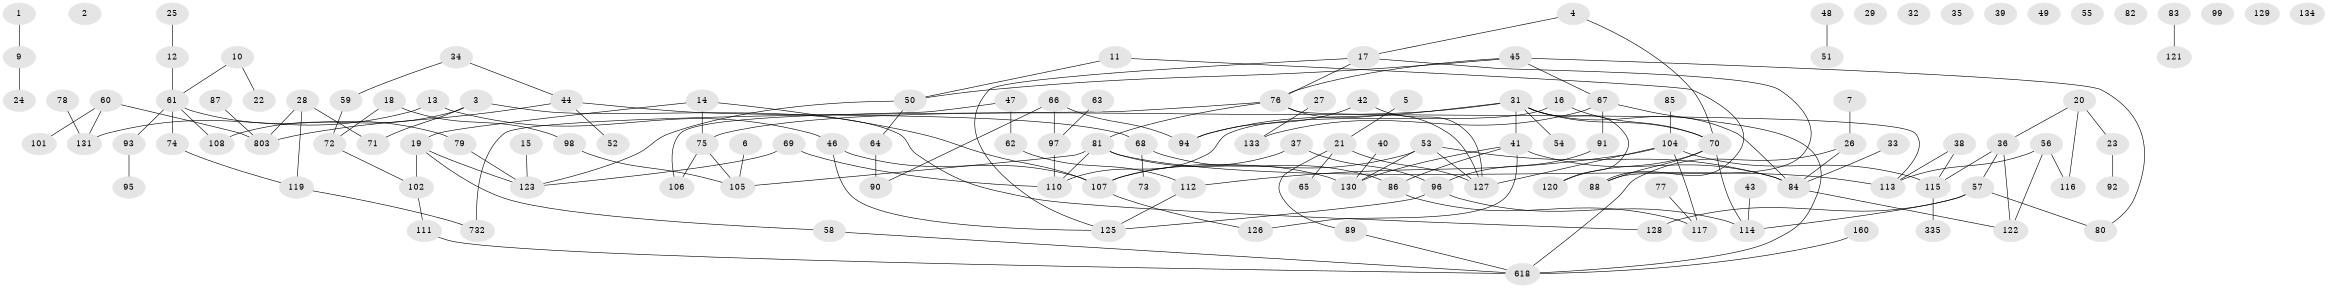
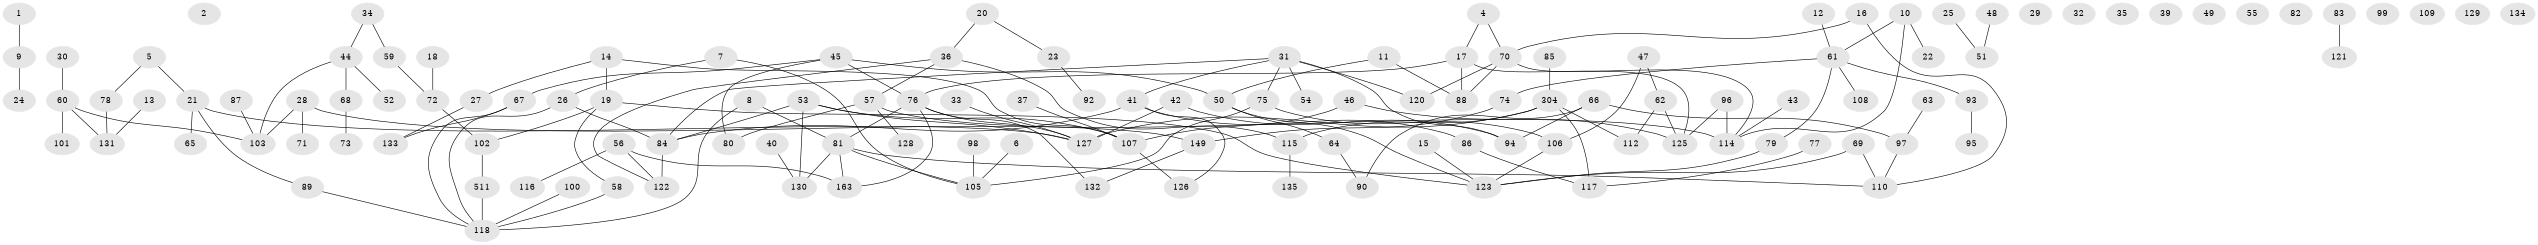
node "109": added
edge "25" -- "12": now "25" -- "51"
node "30": added
edge "5" -- "78": added
node "3": removed
node "8": added
edge "18" -- "98": removed
edge "13" -- "46": removed
edge "14" -- "75": now "14" -- "27"
edge "7" -- "105": added
edge "31" -- "70": removed
edge "10" -- "114": added
node "803": label "803" -> "103"
node "91": removed
node "104": label "104" -> "304"
node "38": removed
edge "20" -- "116": removed
edge "41" -- "130": removed
edge "106" -- "123": added
edge "68" -- "86": removed
edge "37" -- "96": removed
edge "33" -- "84": now "33" -- "127"
node "119": label "119" -> "149"
node "113": label "113" -> "163"
edge "112" -- "125": now "62" -- "125"
node "111": label "111" -> "511"
node "732": label "732" -> "132"
node "160": label "160" -> "100"
node "335": label "335" -> "135"
node "618": label "618" -> "118"
